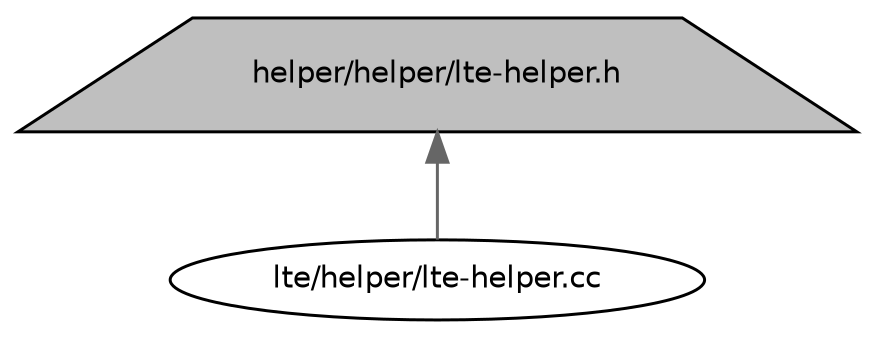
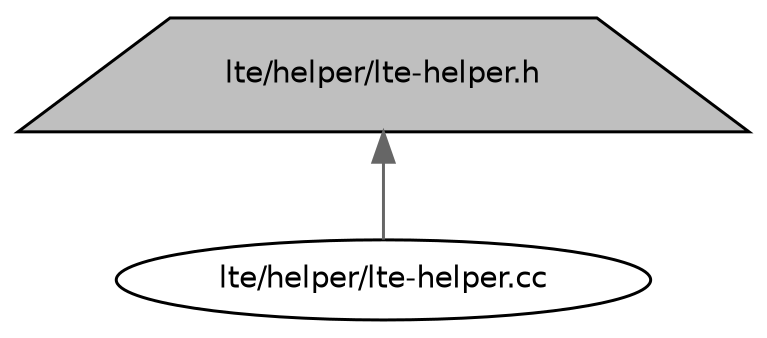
node "helper/helper/lte-helper.h": label "helper/helper/lte-helper.h" -> "lte/helper/lte-helper.h"
